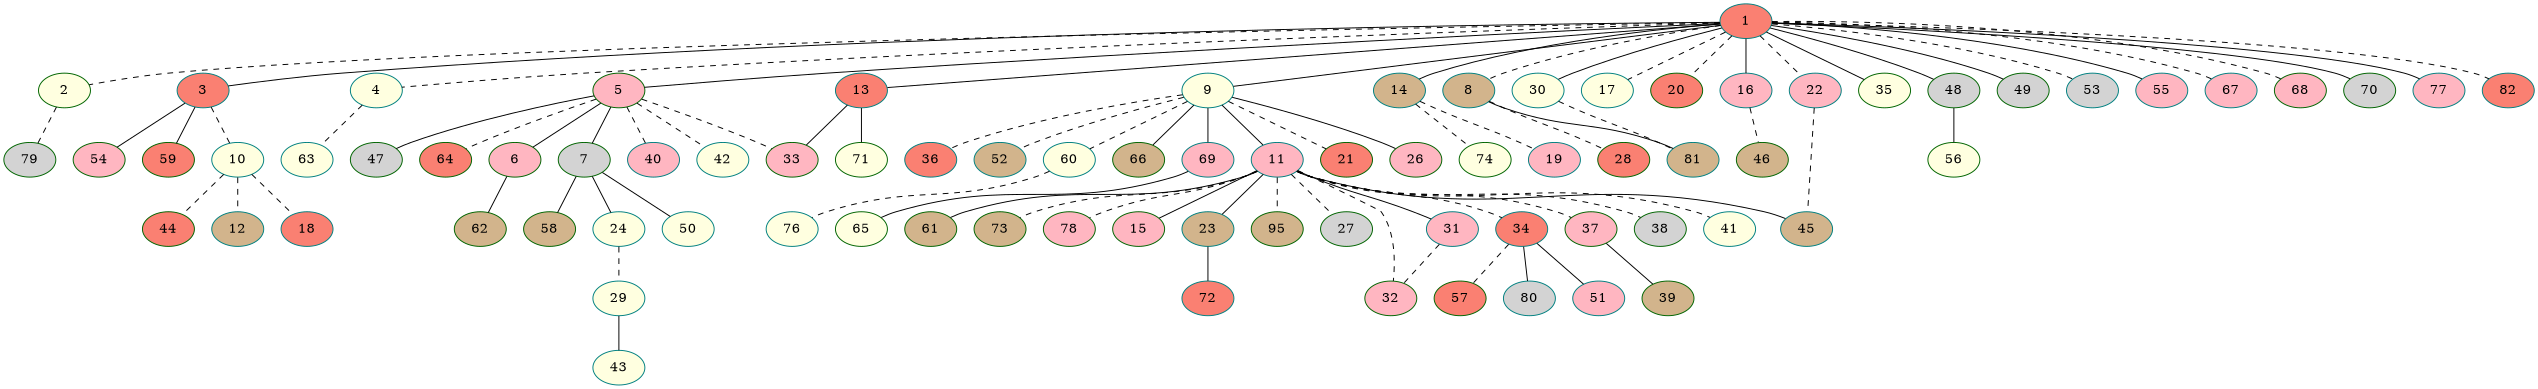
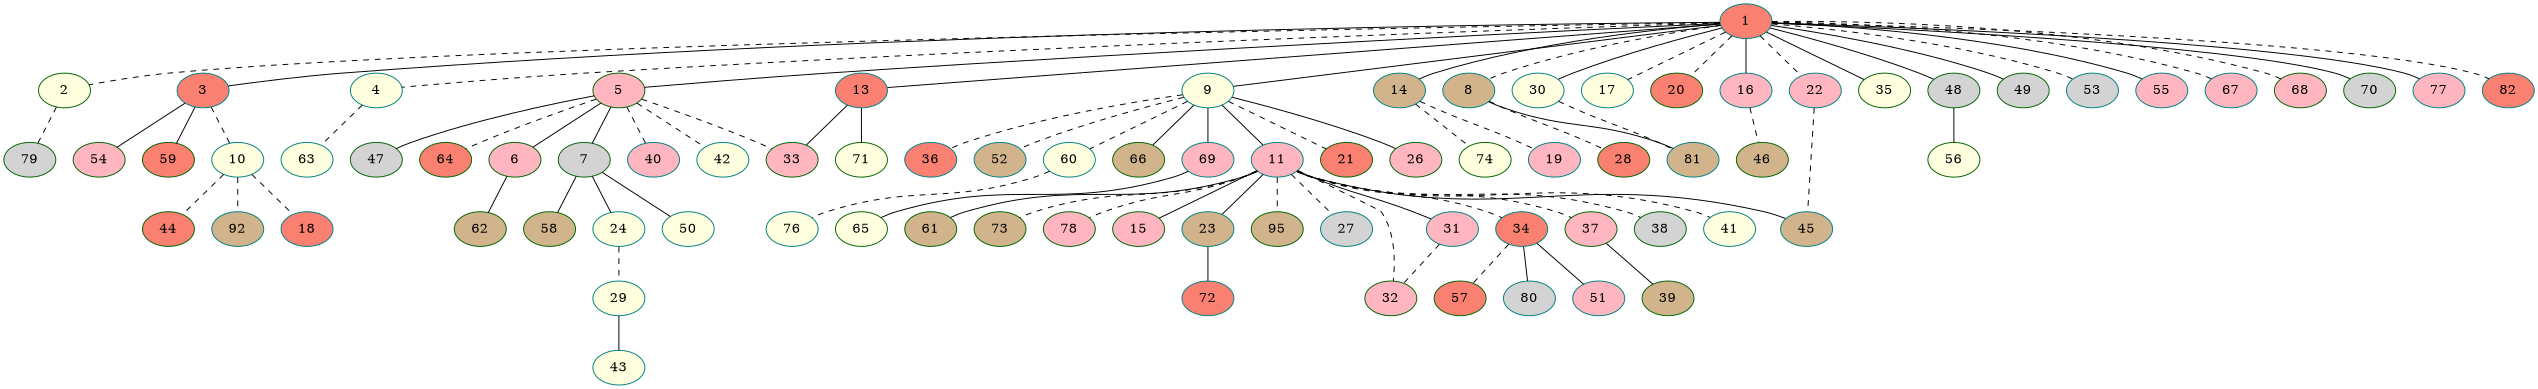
node "12": label "12" -> "92"
node "27": color darkgreen -> teal
